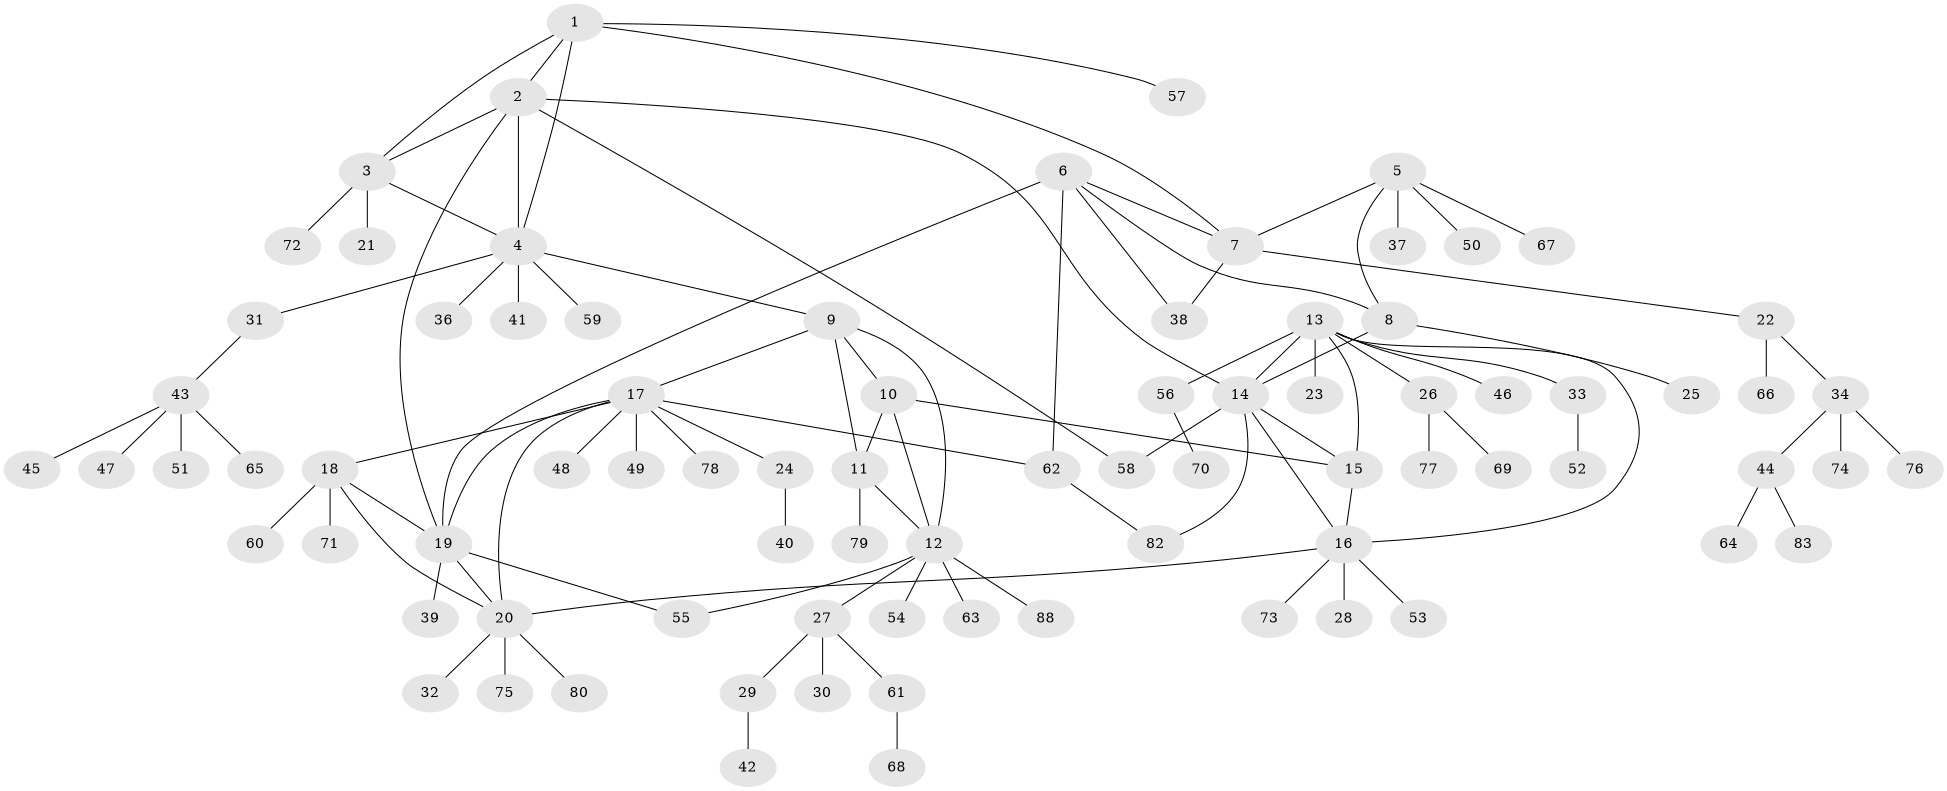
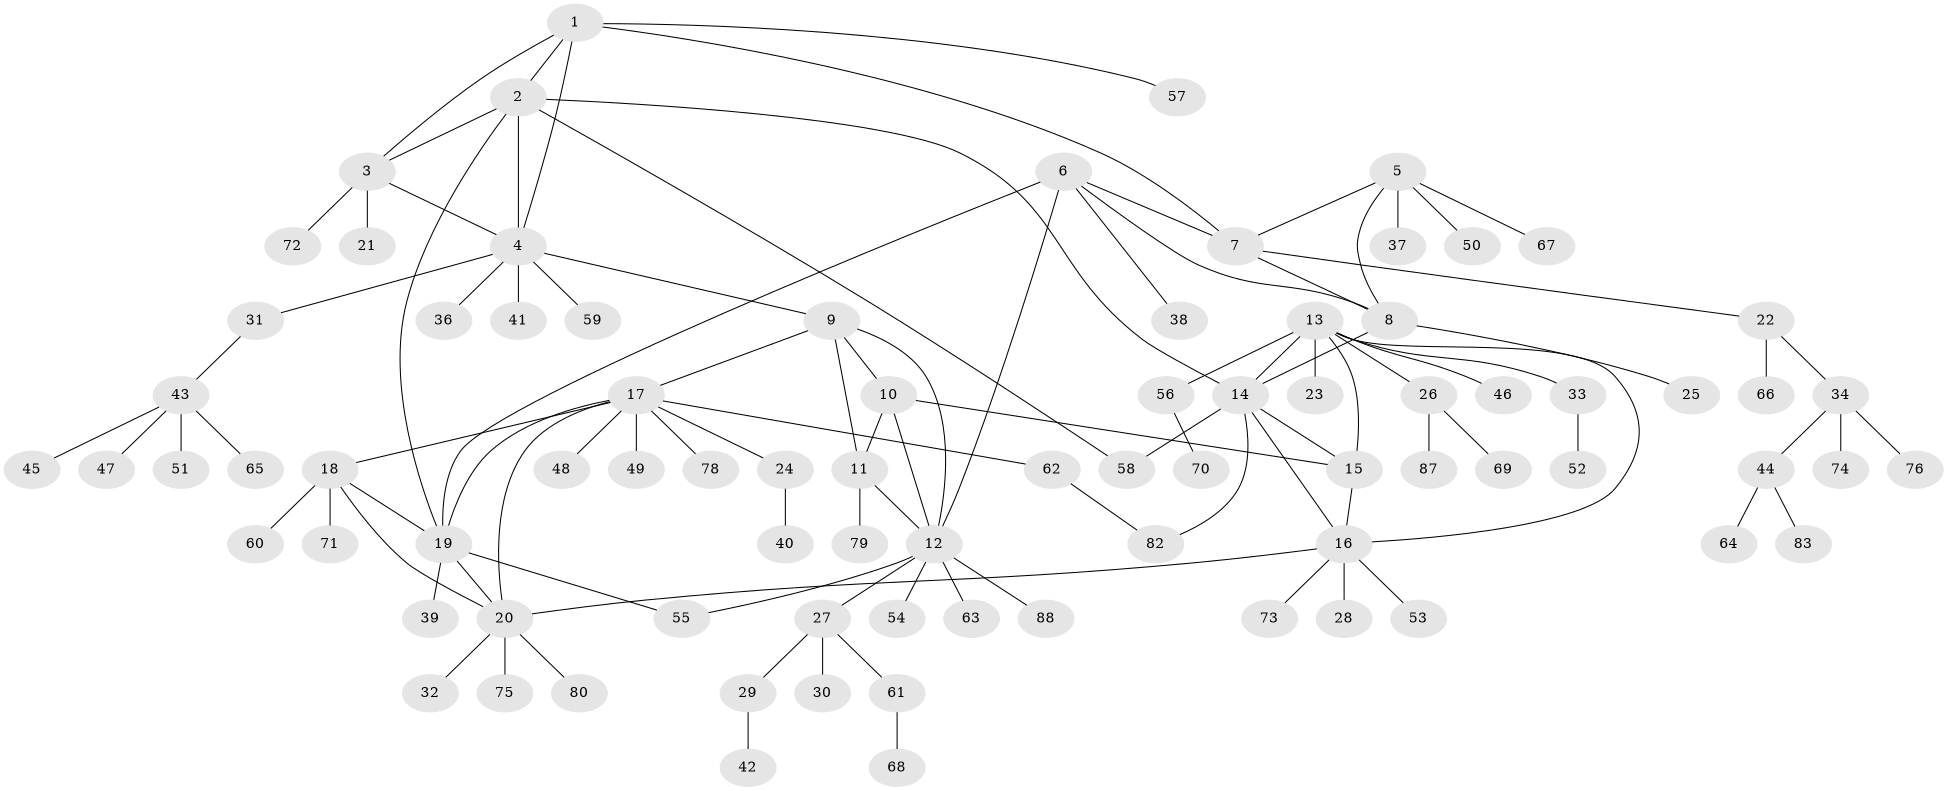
edge "7" -- "38": now "7" -- "8"
edge "6" -- "62": now "6" -- "12"
node "77": label "77" -> "87"
